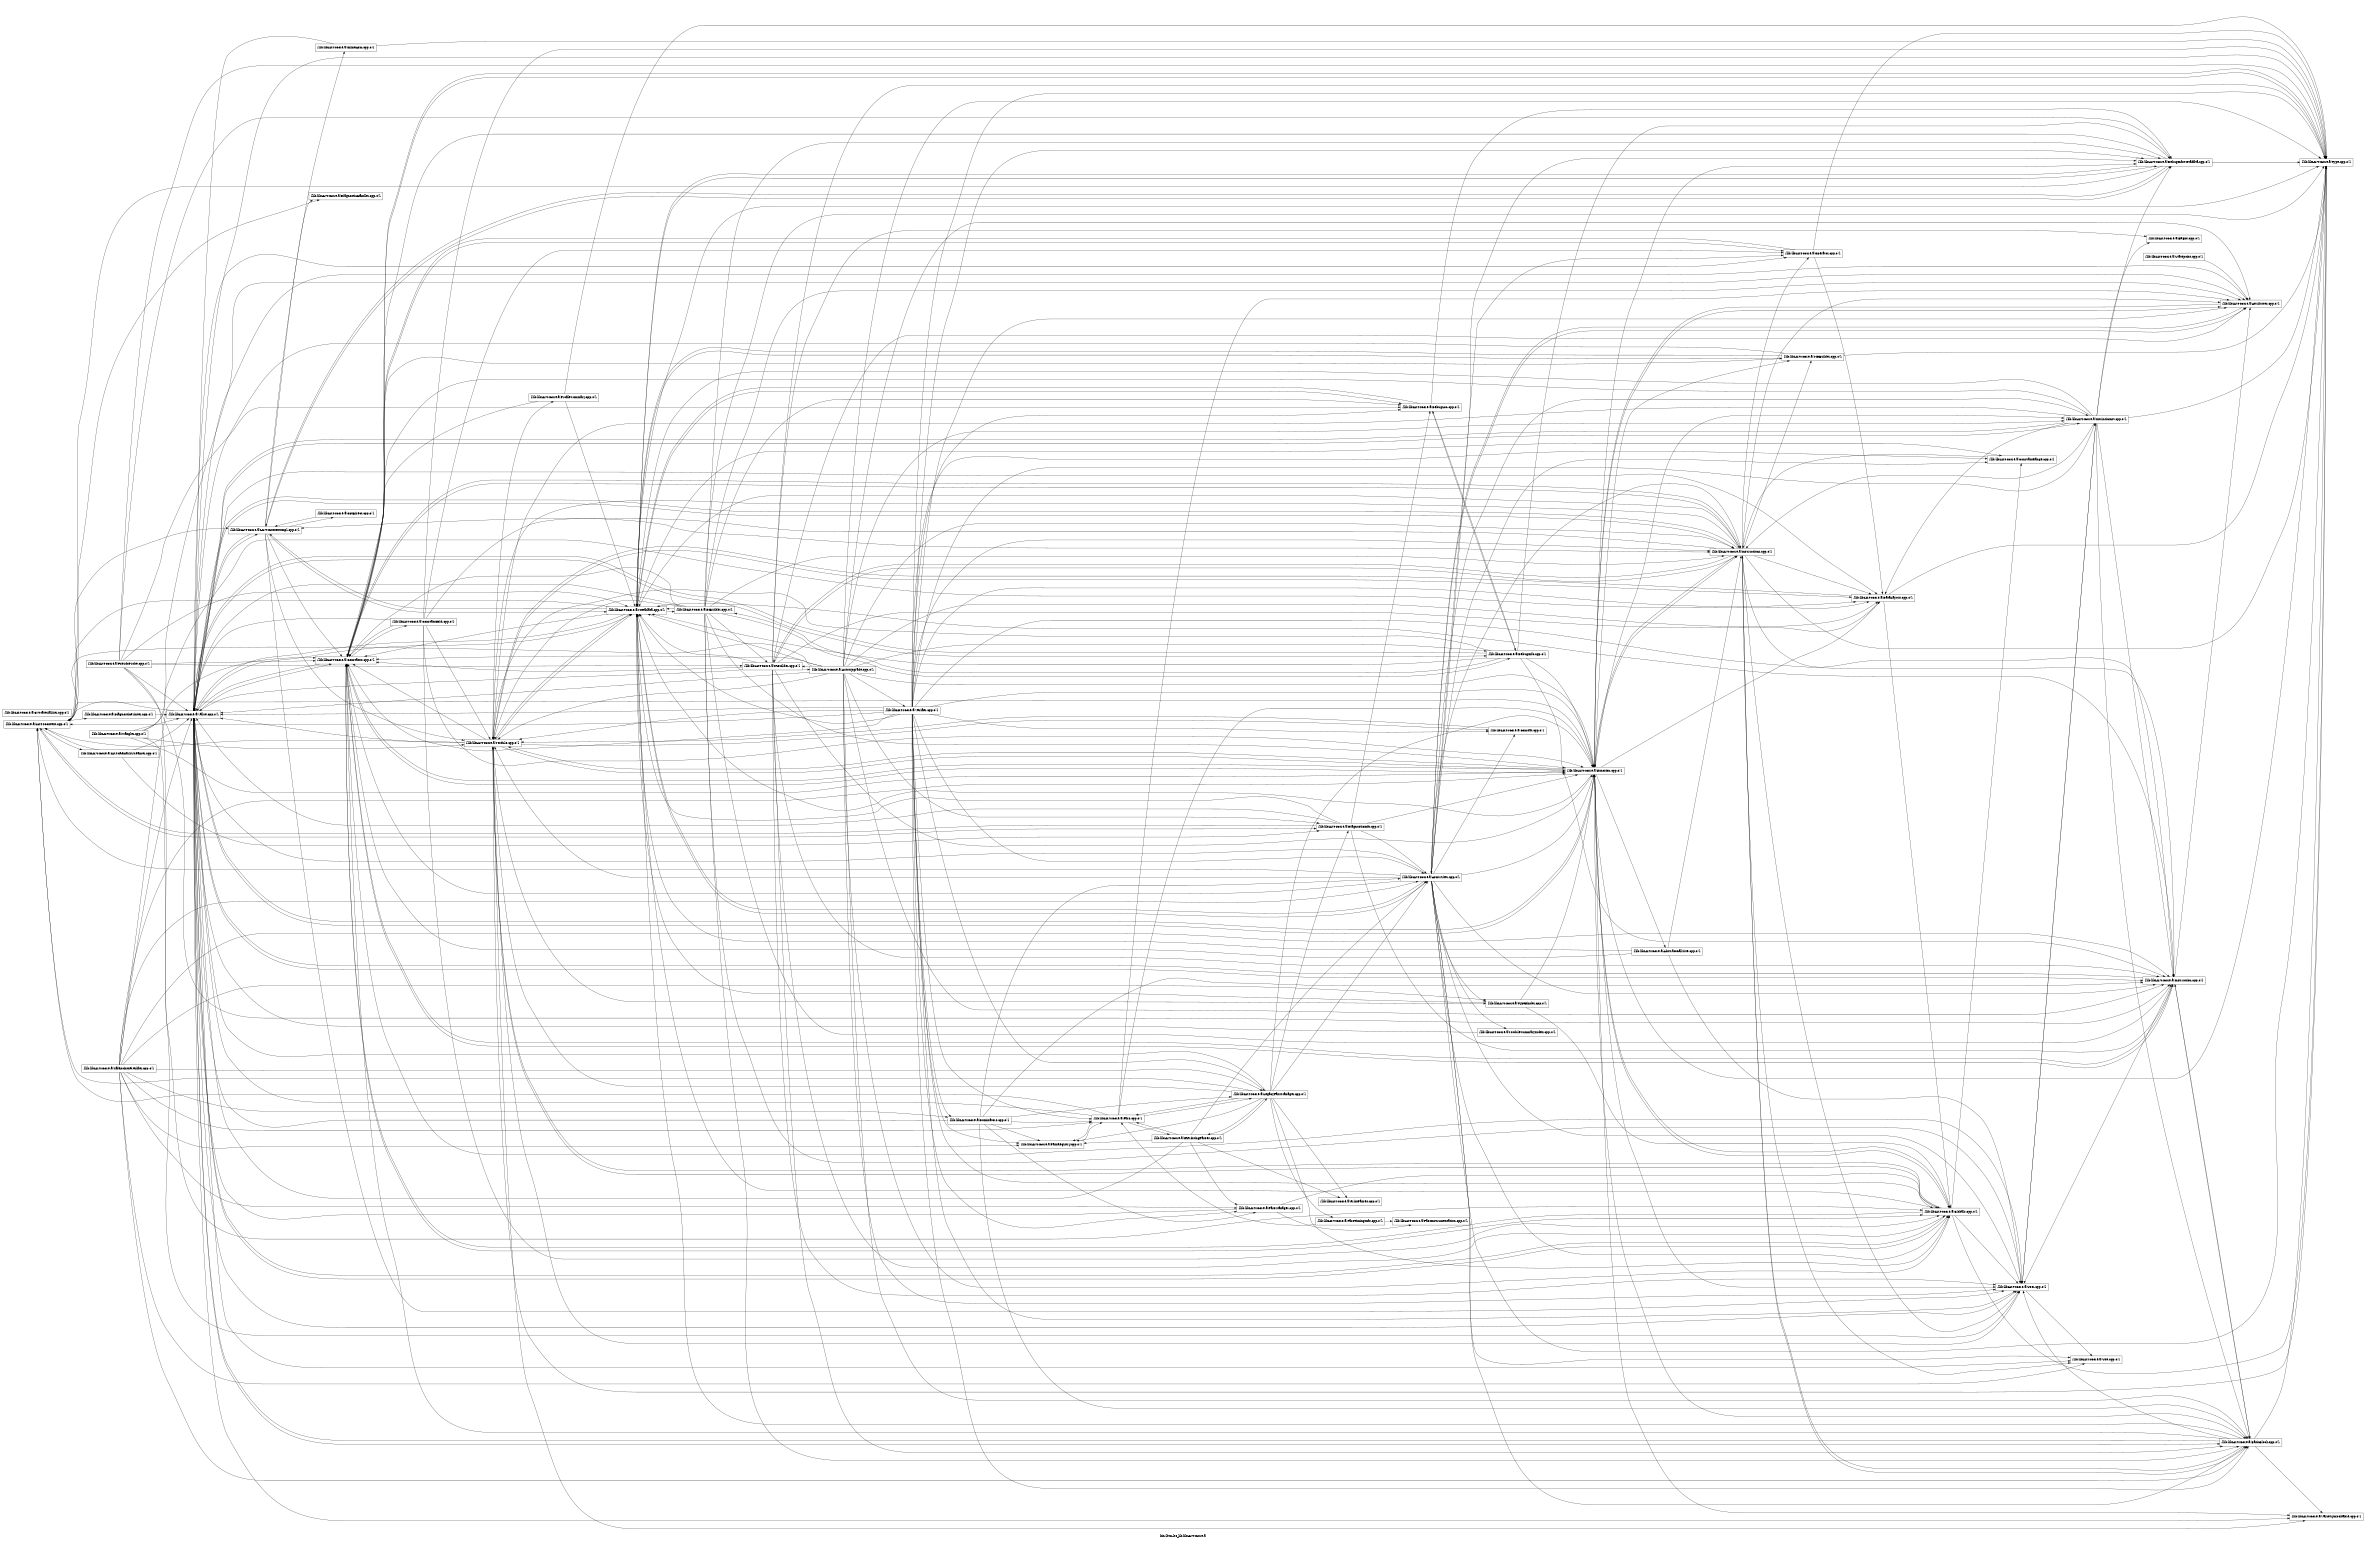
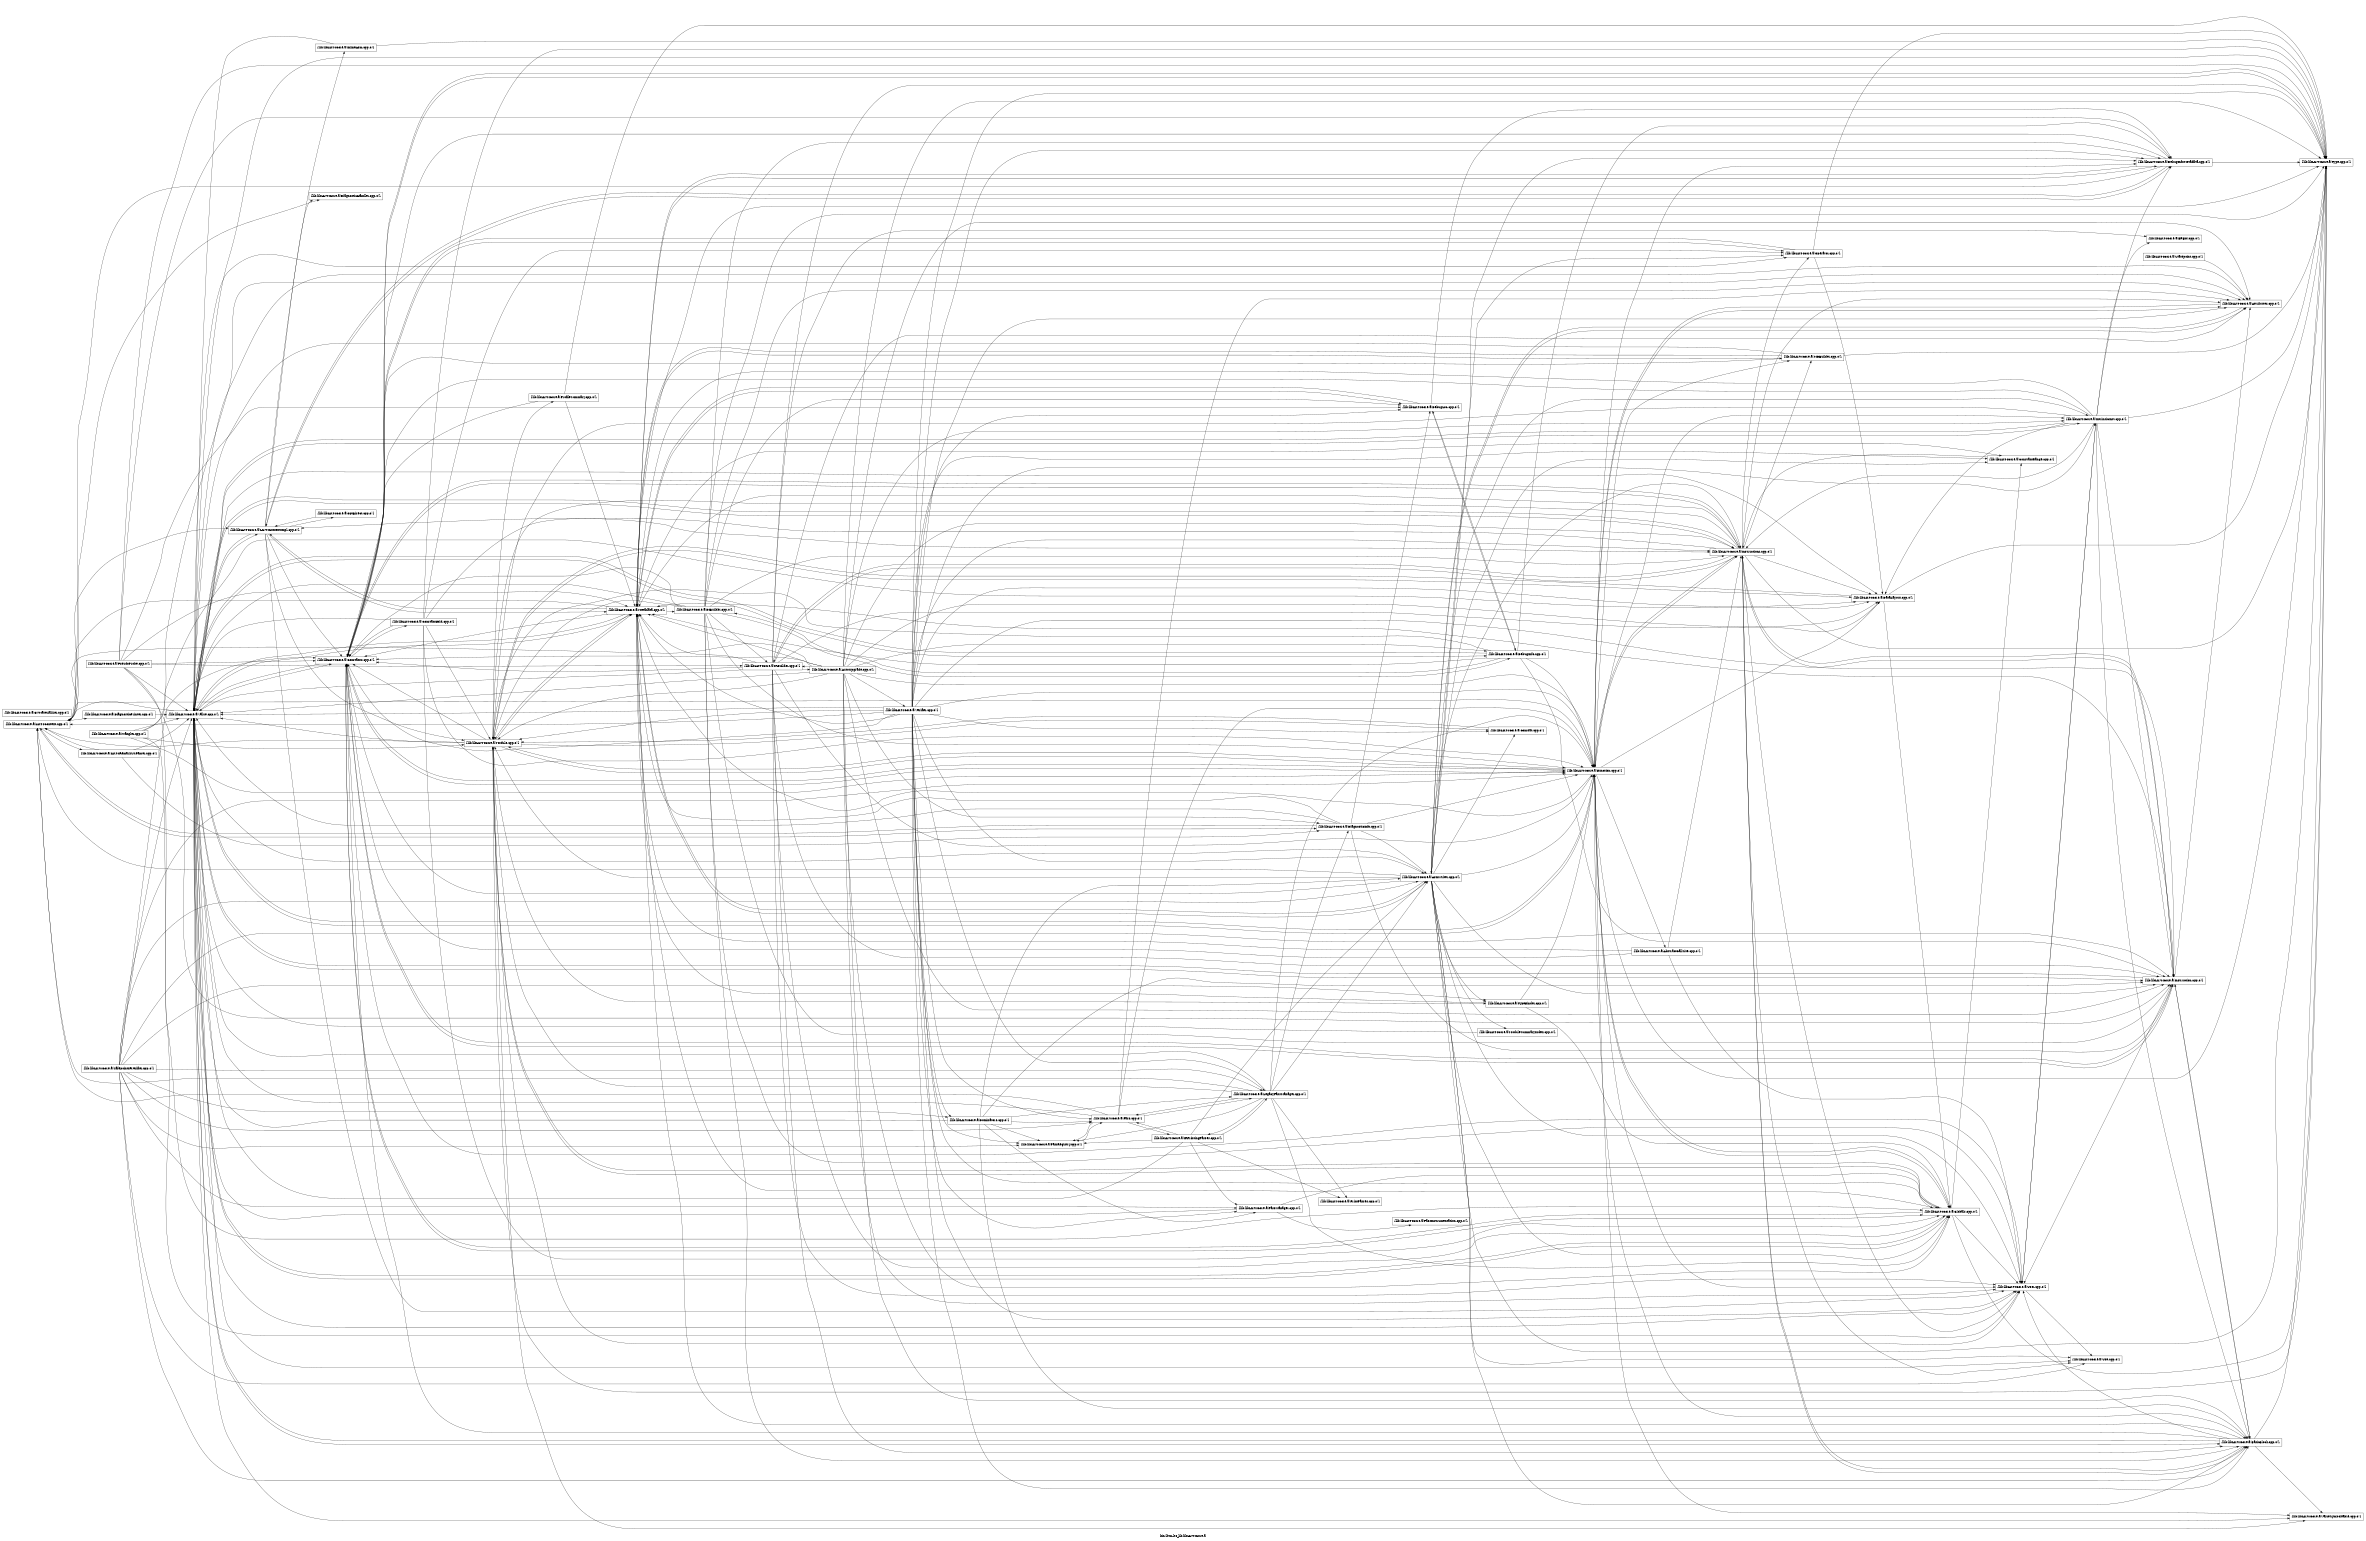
edge "{lib/libLLVMCore.a(DIBuilder.cpp.o)}" -> "{lib/libLLVMCore.a(Metadata.cpp.o)}": removed
edge "{lib/libLLVMCore.a(Instruction.cpp.o)}" -> "{lib/libLLVMCore.a(Instructions.cpp.o)}": added
node "{lib/libLLVMCore.a(PassTimingInfo.cpp.o)}": removed
